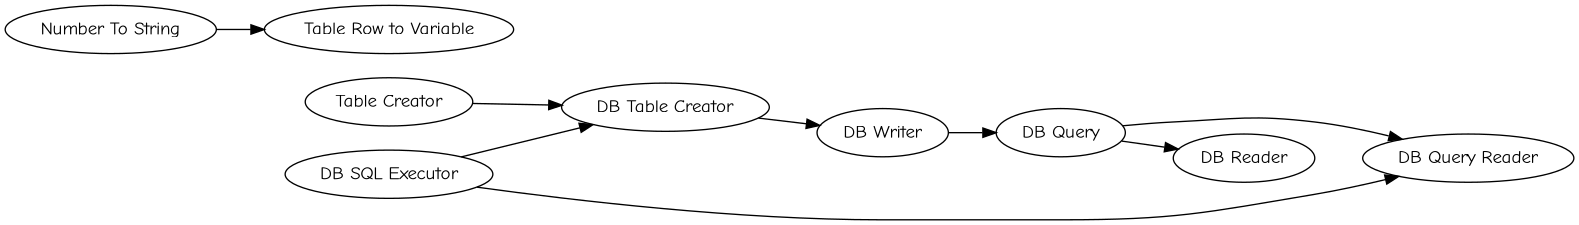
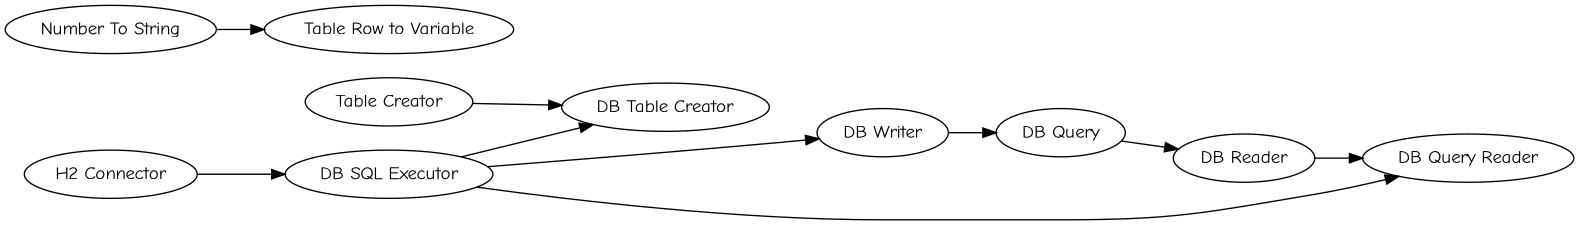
edge "DB Query" -> "DB Query Reader": now "DB Reader" -> "DB Query Reader"
edge "DB Table Creator" -> "DB Writer": now "DB SQL Executor" -> "DB Writer"
node "H2 Connector": added
